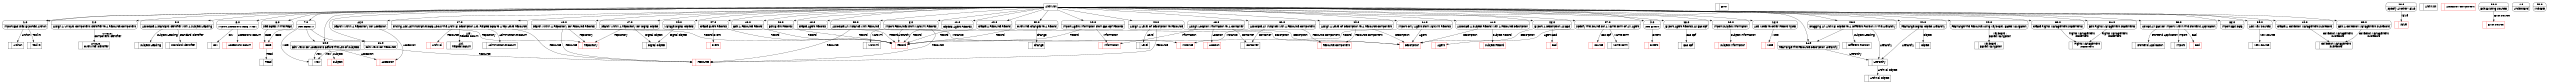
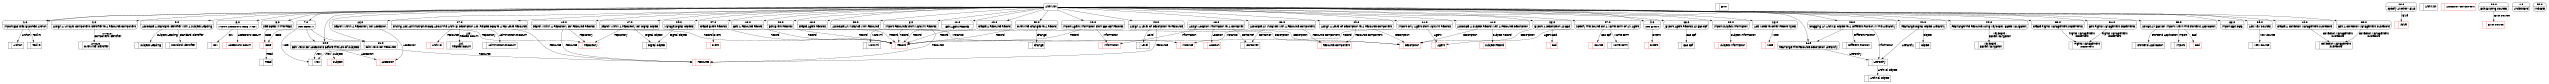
node "41.0": text "Objects Agent Records" -> "Edit Agent Records"
edge "6.0" -> "Record": label "Hierarchy" -> "Record"
edge "14.0" -> "Description": now "14.0" -> "Agent"
edge "23.0" -> "Different Position": label "Subject Heading" -> "Different Position"
edge "23.0" -> "Hierarchy": label "Hierarchy" -> "Information"
edge "30.0" -> "Resource": removed, label "Resource"
